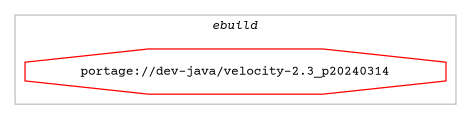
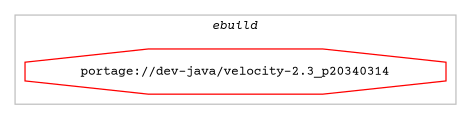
node "portage://dev-java/velocity-2.3_p20240314": label "portage://dev-java/velocity-2.3_p20240314" -> "portage://dev-java/velocity-2.3_p20340314"
